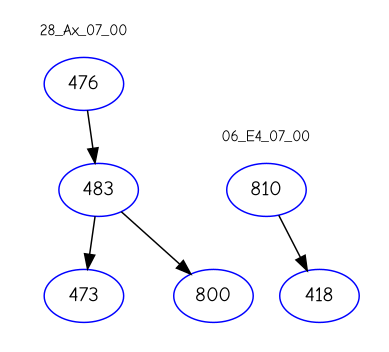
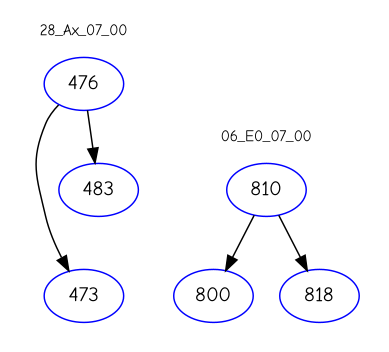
cluster "06_E4_07_00": label "06_E4_07_00" -> "06_E0_07_00"
edge "483" -> "800": now "810" -> "800"
edge "483" -> "473": now "476" -> "473"
node "418": label "418" -> "818"
